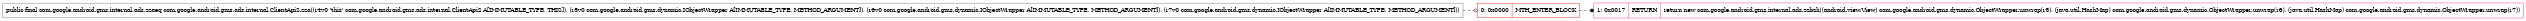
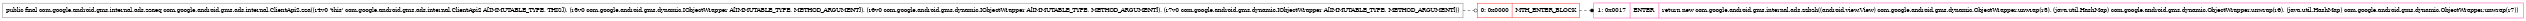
node "1: 0x0017": text "RETURN" -> "ENTER"
